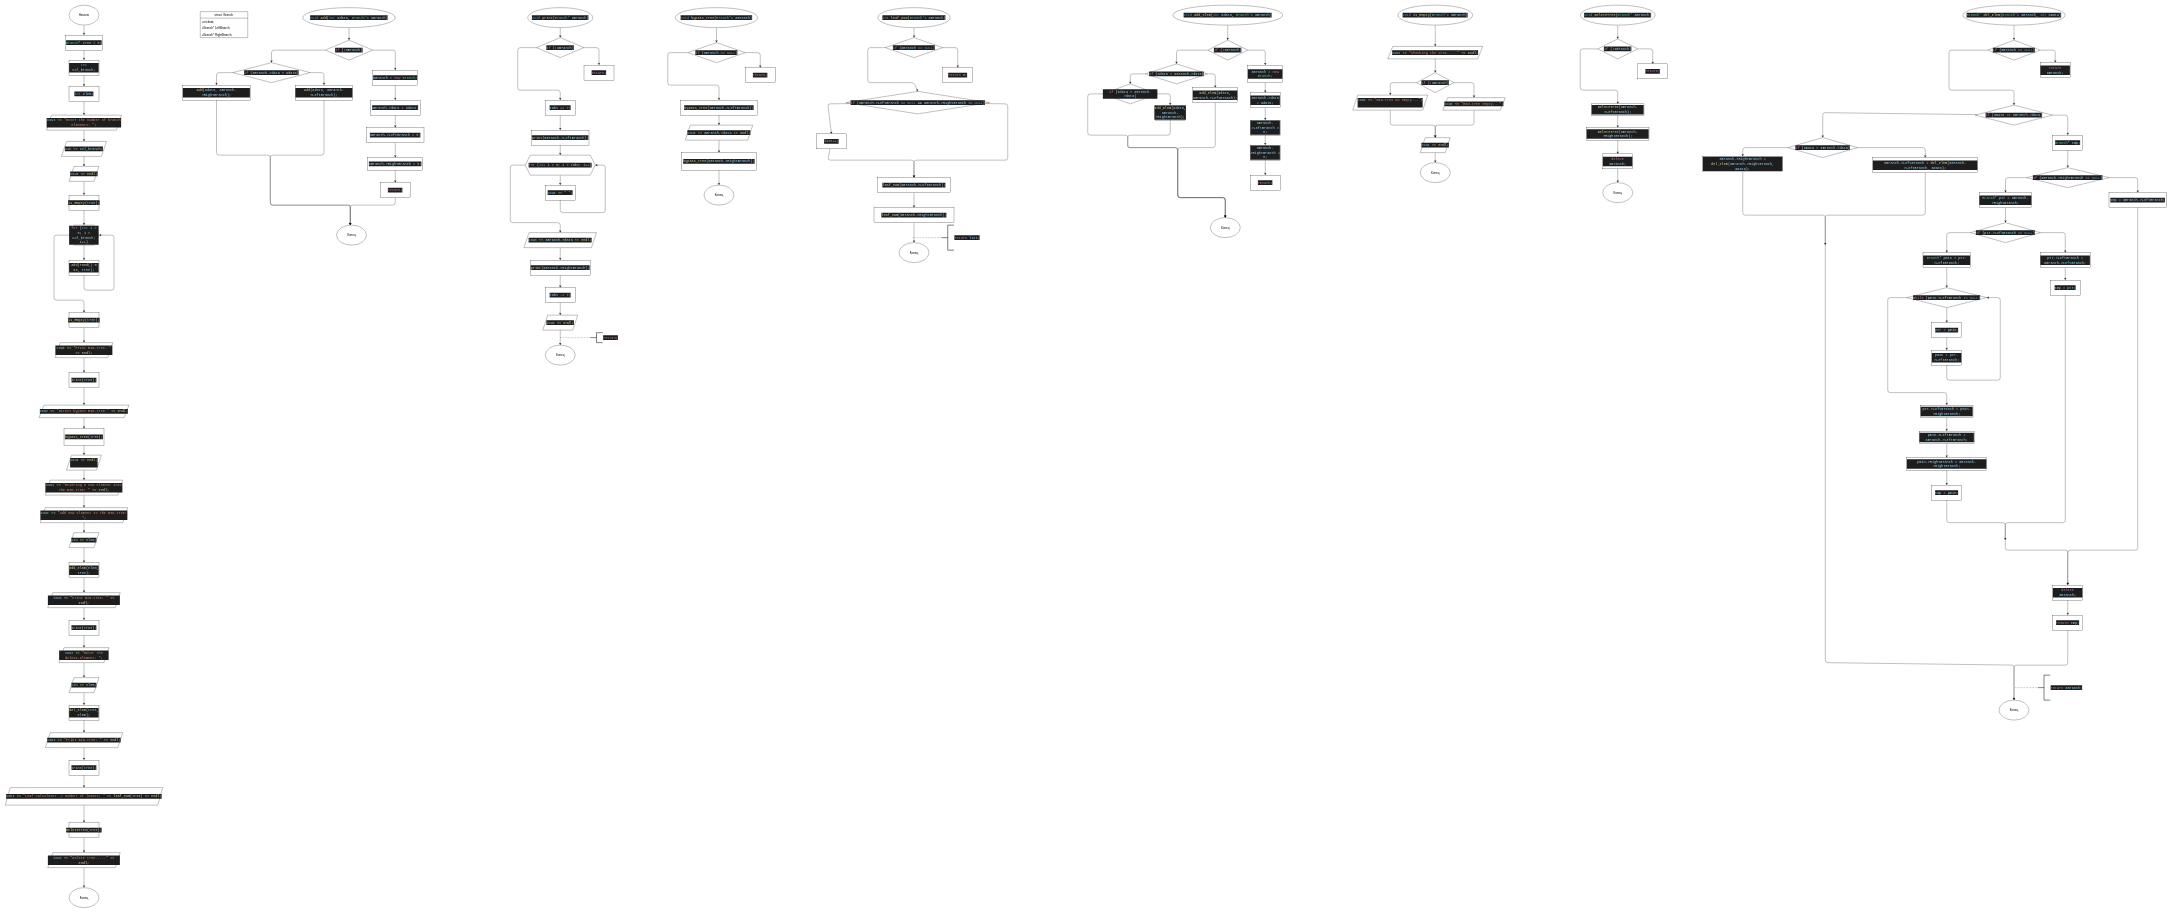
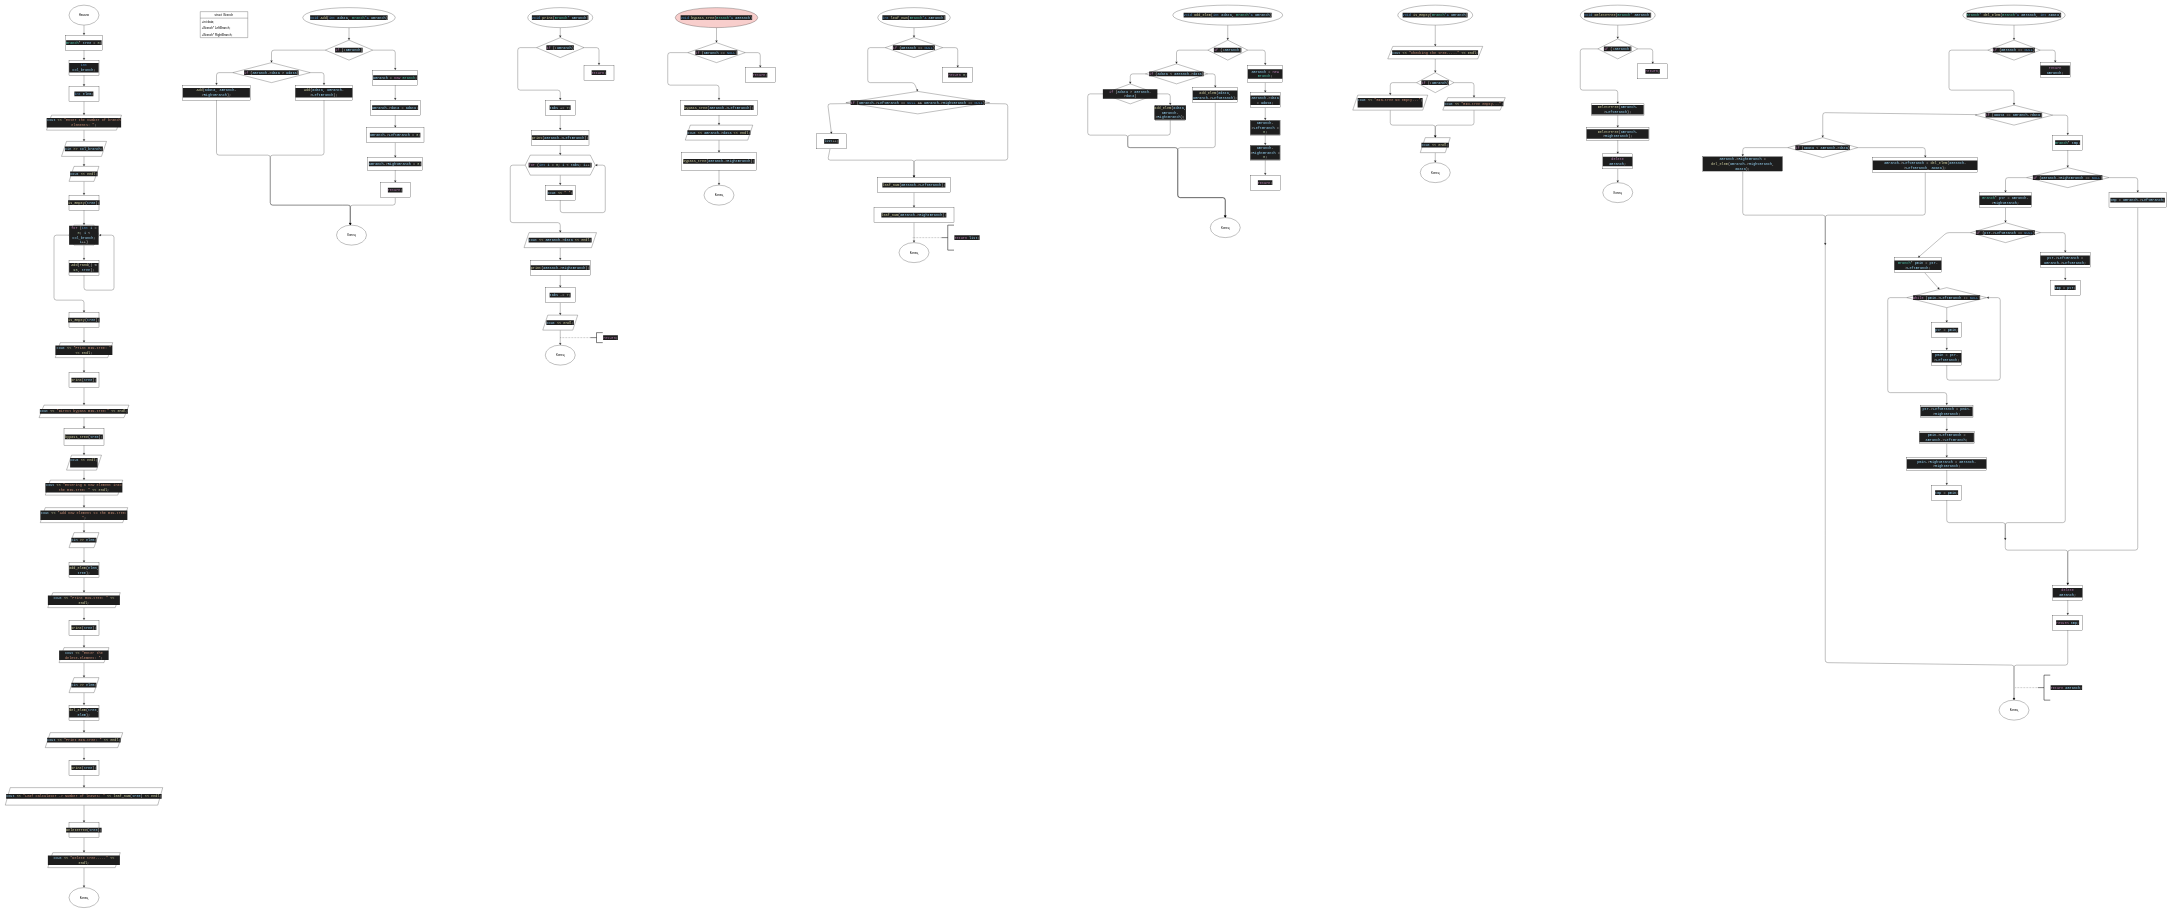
node "void bypass_tree(Branch*& aBranch)": fillcolor #ffffff -> #f8cecc
node "Branch* pmin = ptr->LeftBranch;": moved (1947, 260) -> (1918, 265)
